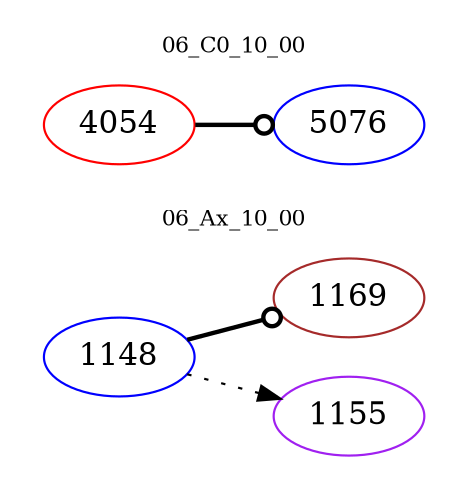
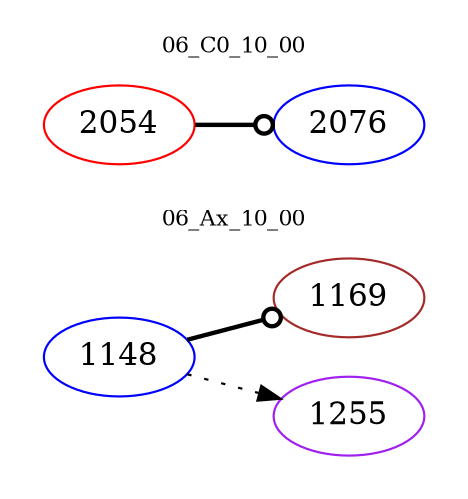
node "4054": label "4054" -> "2054"
node "5076": label "5076" -> "2076"
node "1155": label "1155" -> "1255"
